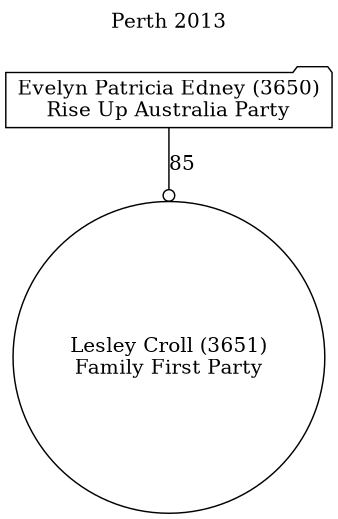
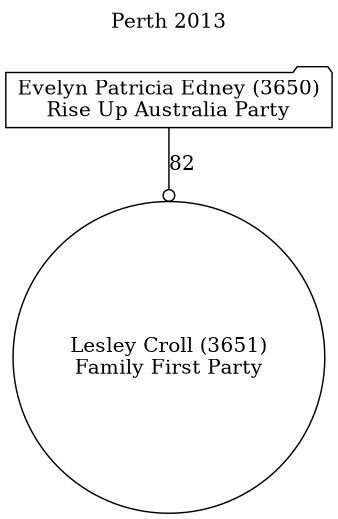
edge "Evelyn Patricia Edney (3650) Rise Up Australia Party" -> "Lesley Croll (3651) Family First Party": label "85" -> "82"
